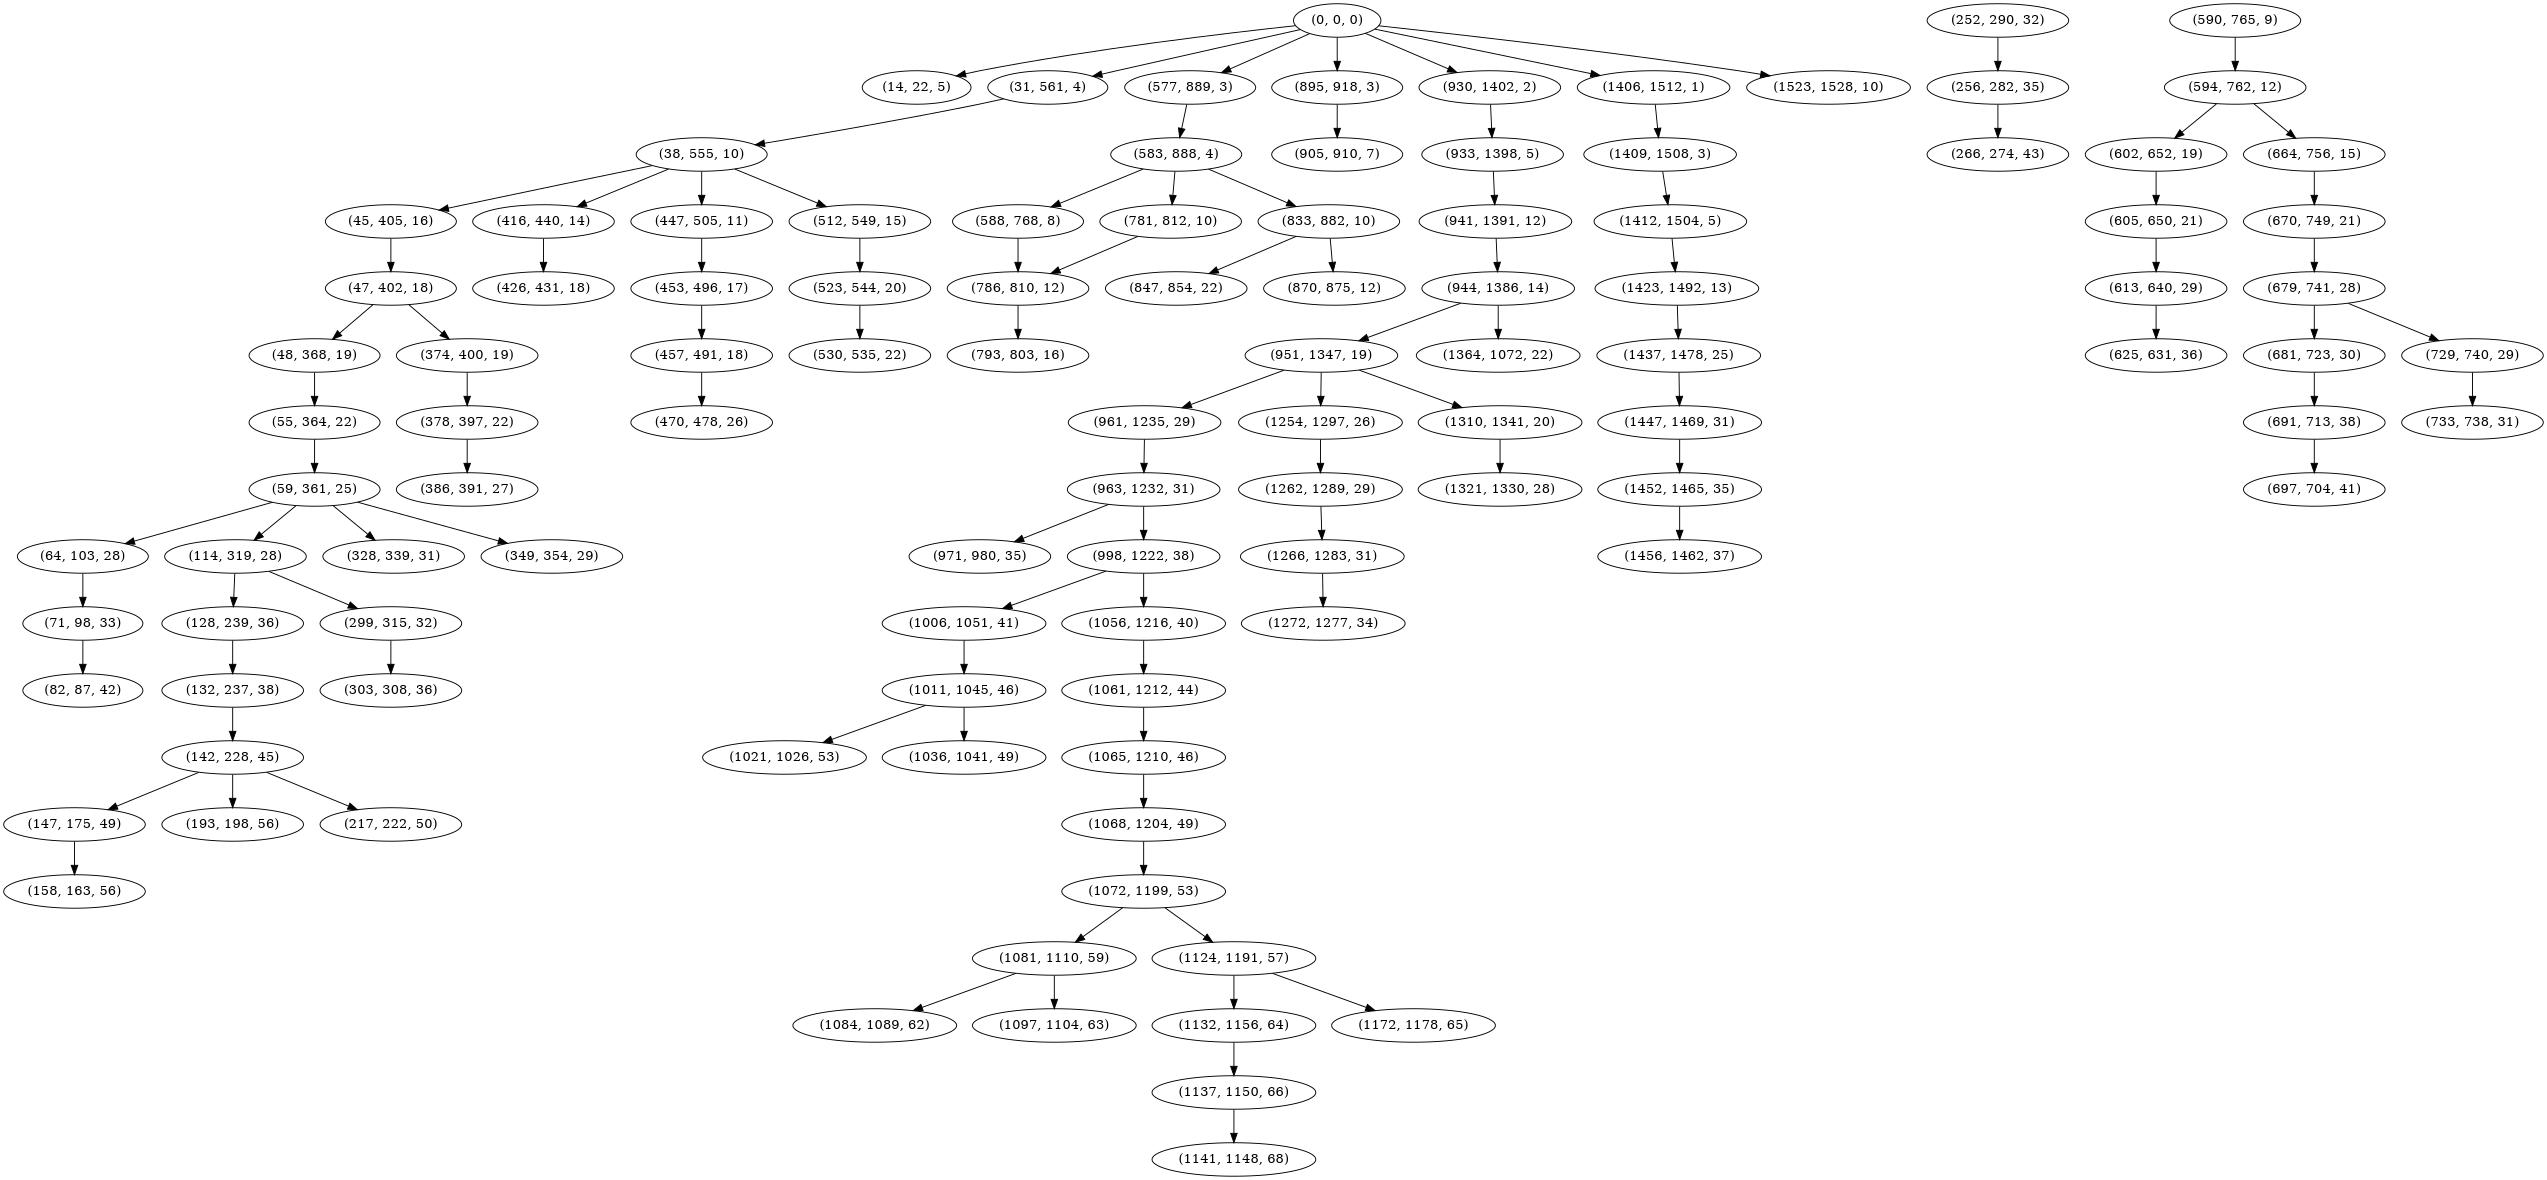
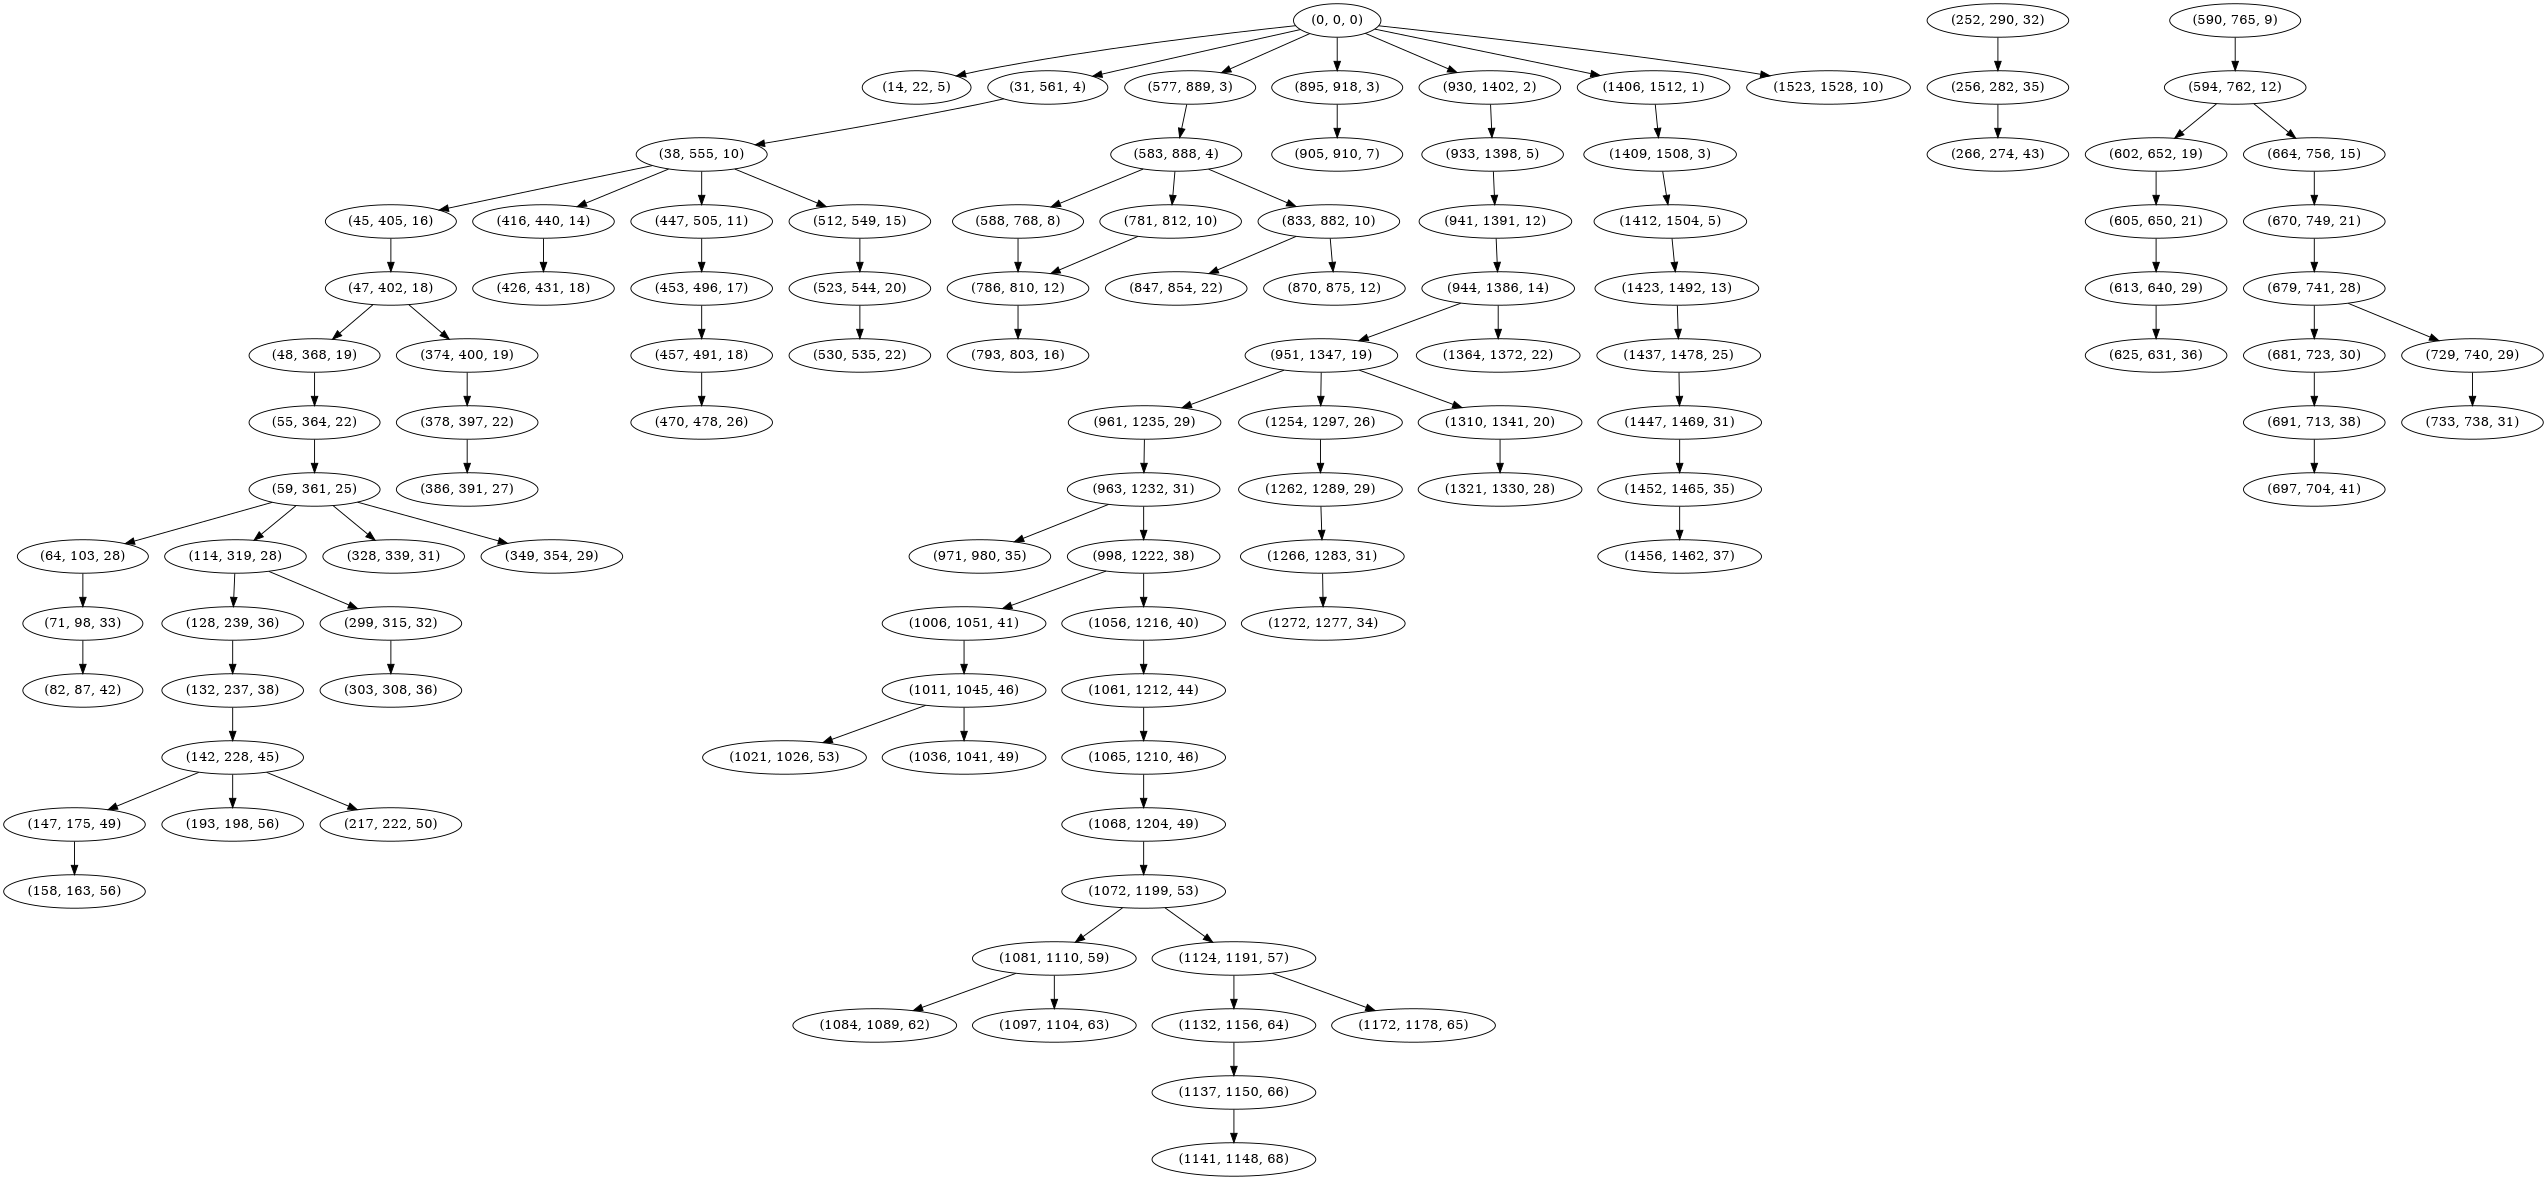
node "(1364, 1072, 22)": label "(1364, 1072, 22)" -> "(1364, 1372, 22)"
